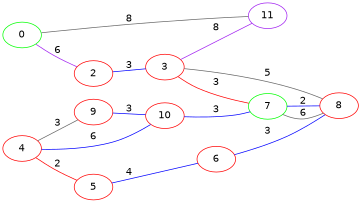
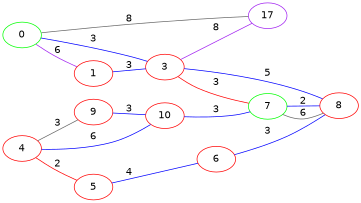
node "11": label "11" -> "17"
edge "0" -- "3": added, label "3"
node "2": label "2" -> "1"
edge "3" -- "8": color gray40 -> blue
